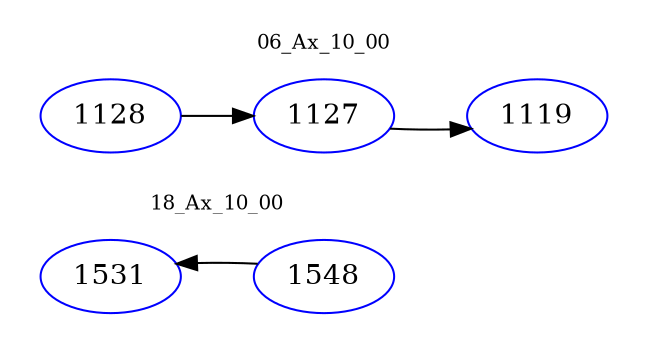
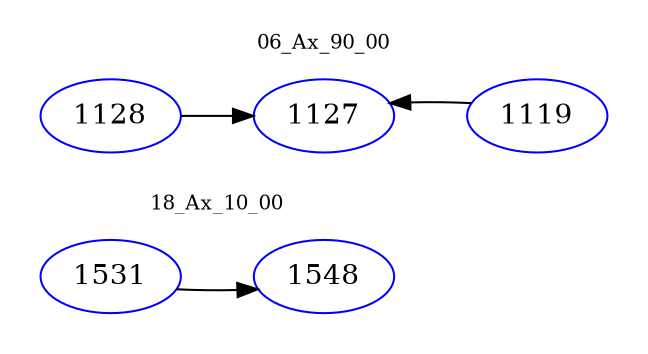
cluster "06_Ax_10_00": label "06_Ax_10_00" -> "06_Ax_90_00"
edge "1127" -> "1119": reversed
edge "1548" -> "1531": reversed
